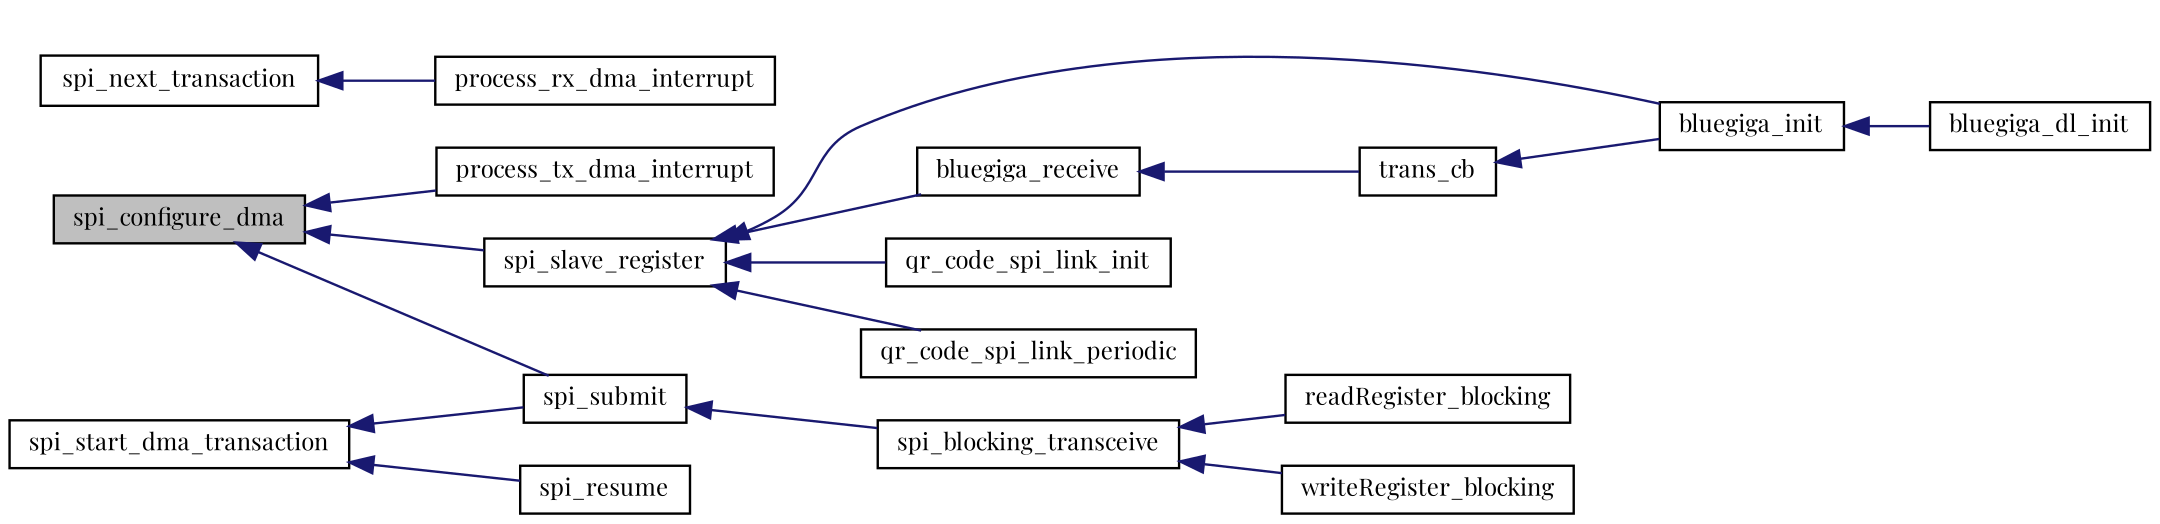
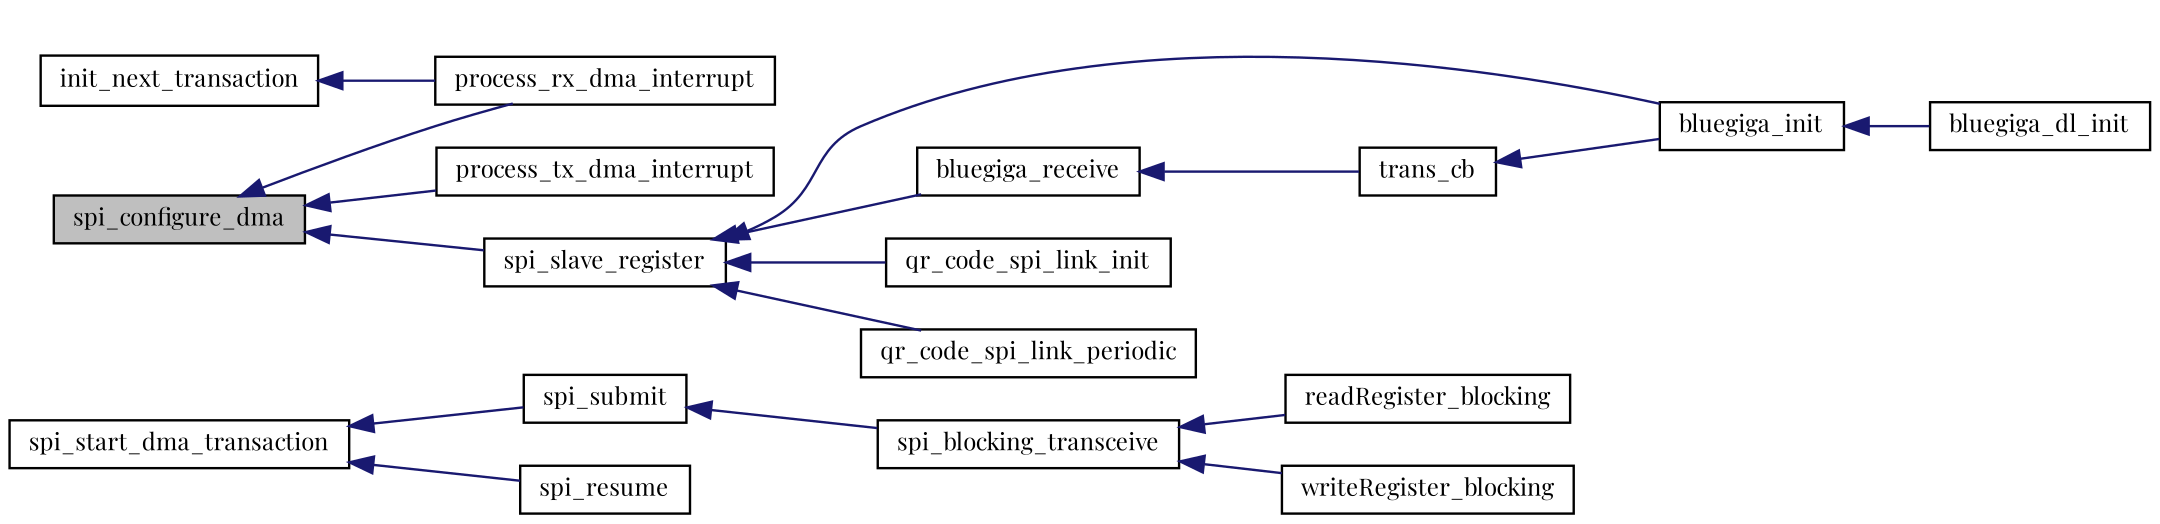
node "spi_next_transaction": label "spi_next_transaction" -> "init_next_transaction"
edge "spi_submit" -> "spi_configure_dma": now "process_rx_dma_interrupt" -> "spi_configure_dma"
